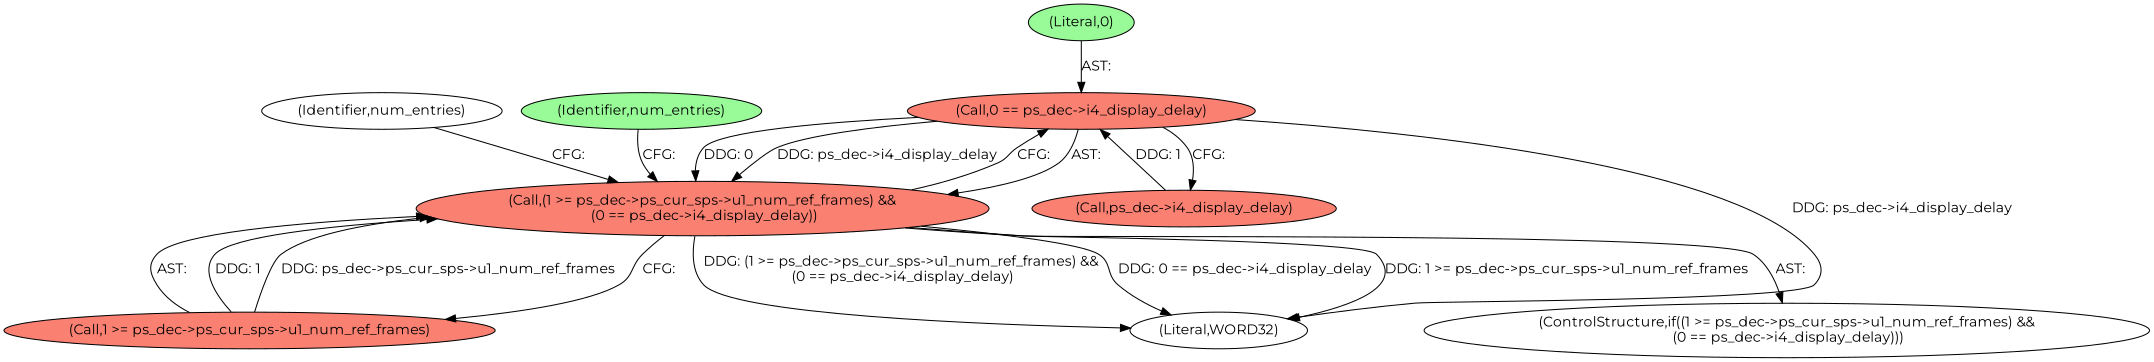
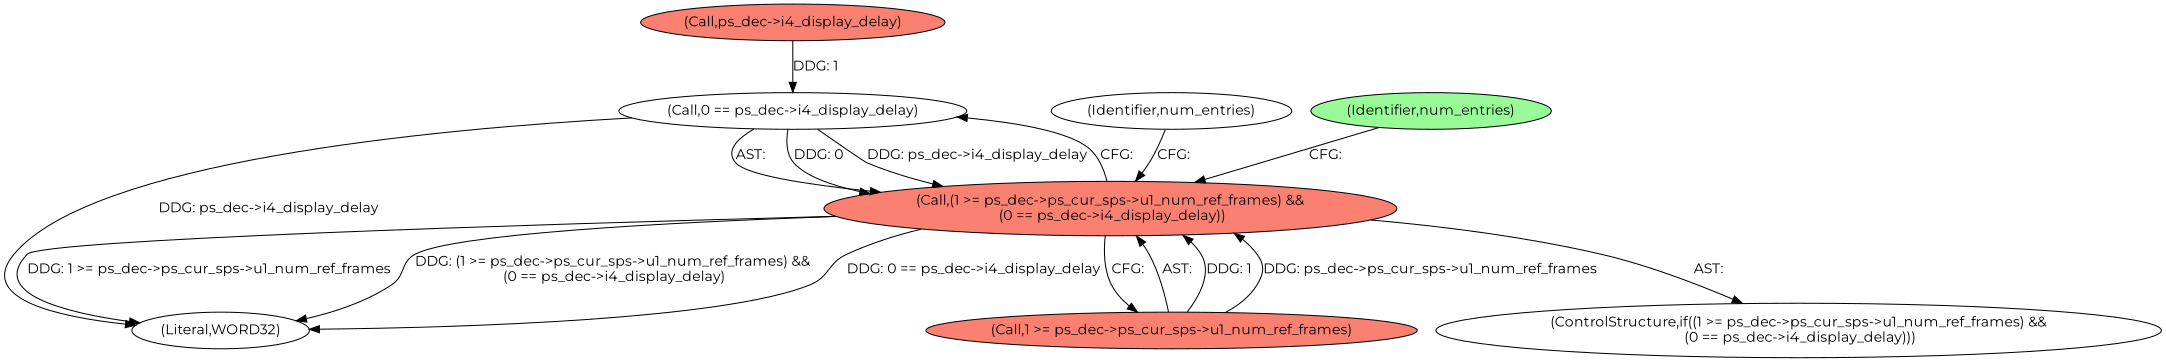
node "(Literal,0)": removed
node "(Call,0 == ps_dec->i4_display_delay)": fillcolor salmon -> white
edge "(Call,0 == ps_dec->i4_display_delay)" -> "(Call,ps_dec->i4_display_delay)": removed, label "CFG:"
